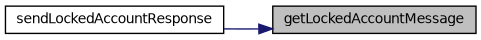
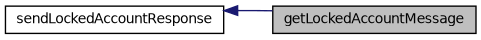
edge "sendLockedAccountResponse" -> "getLockedAccountMessage": reversed
